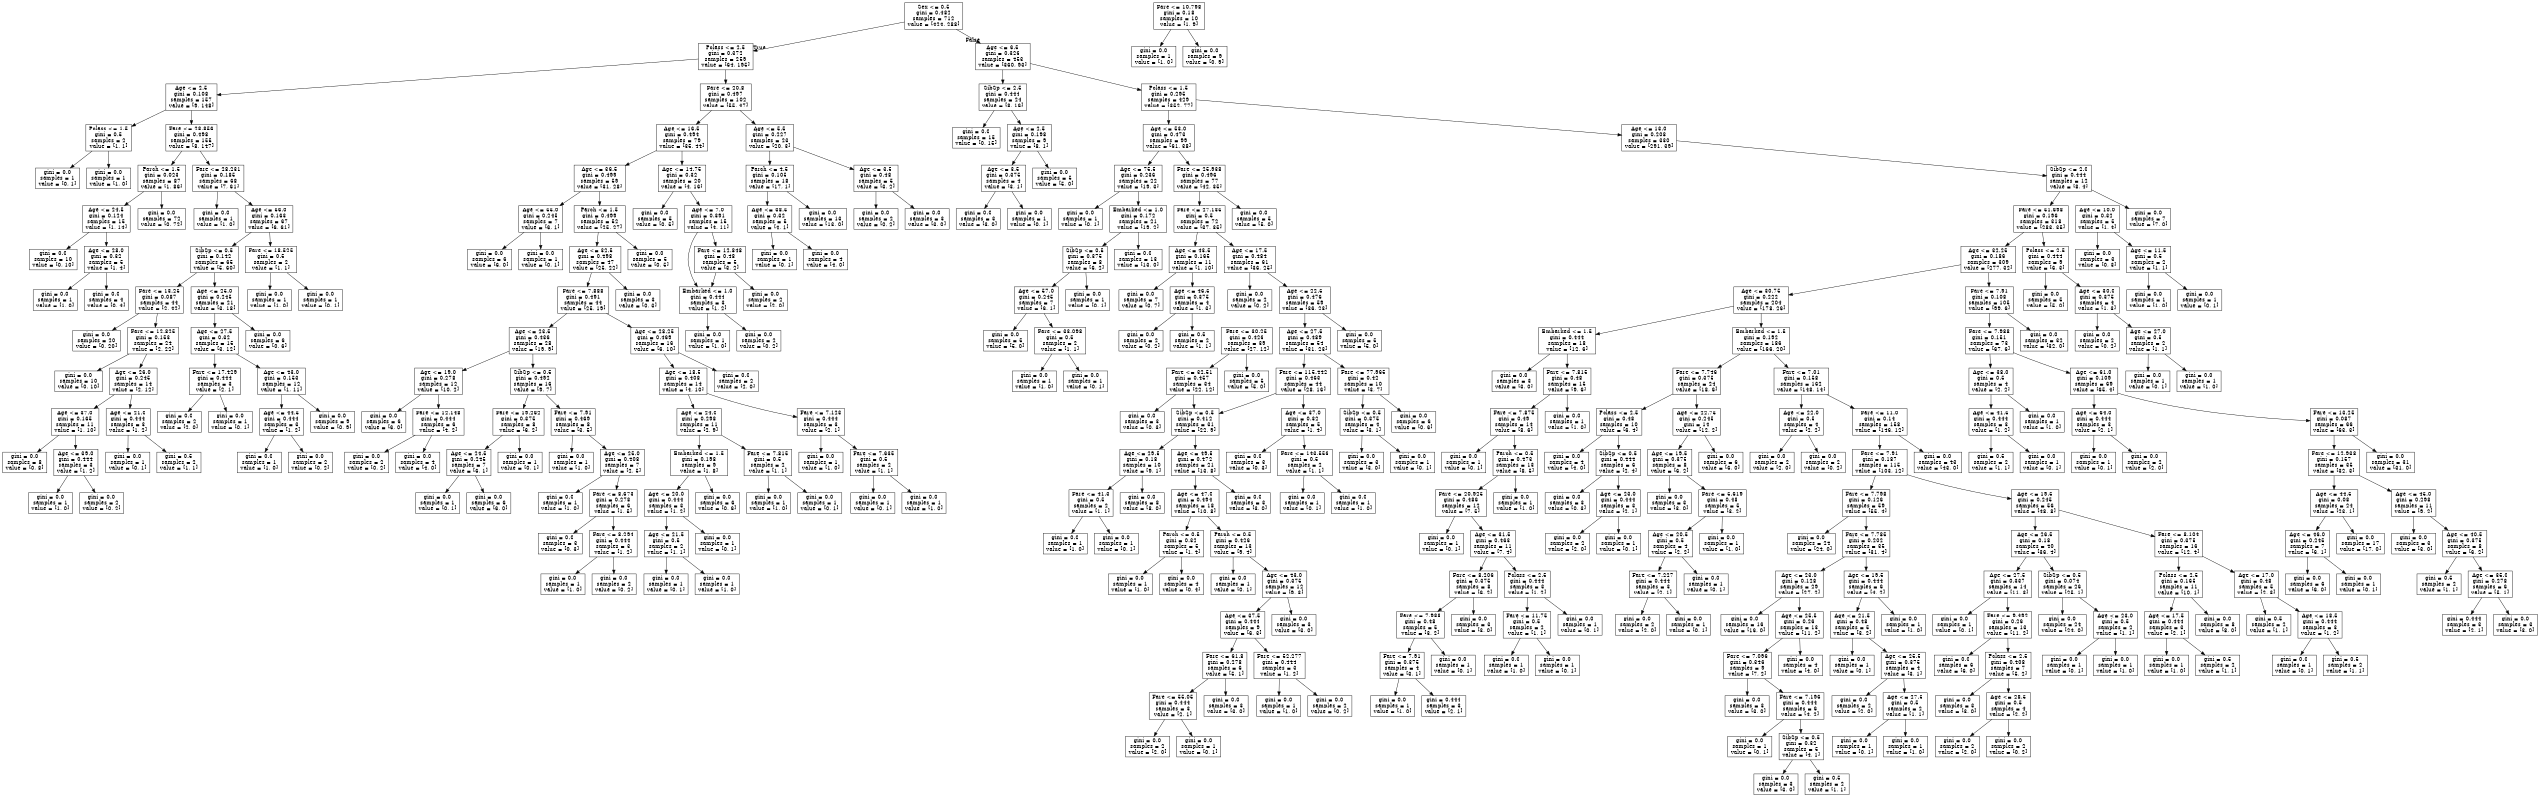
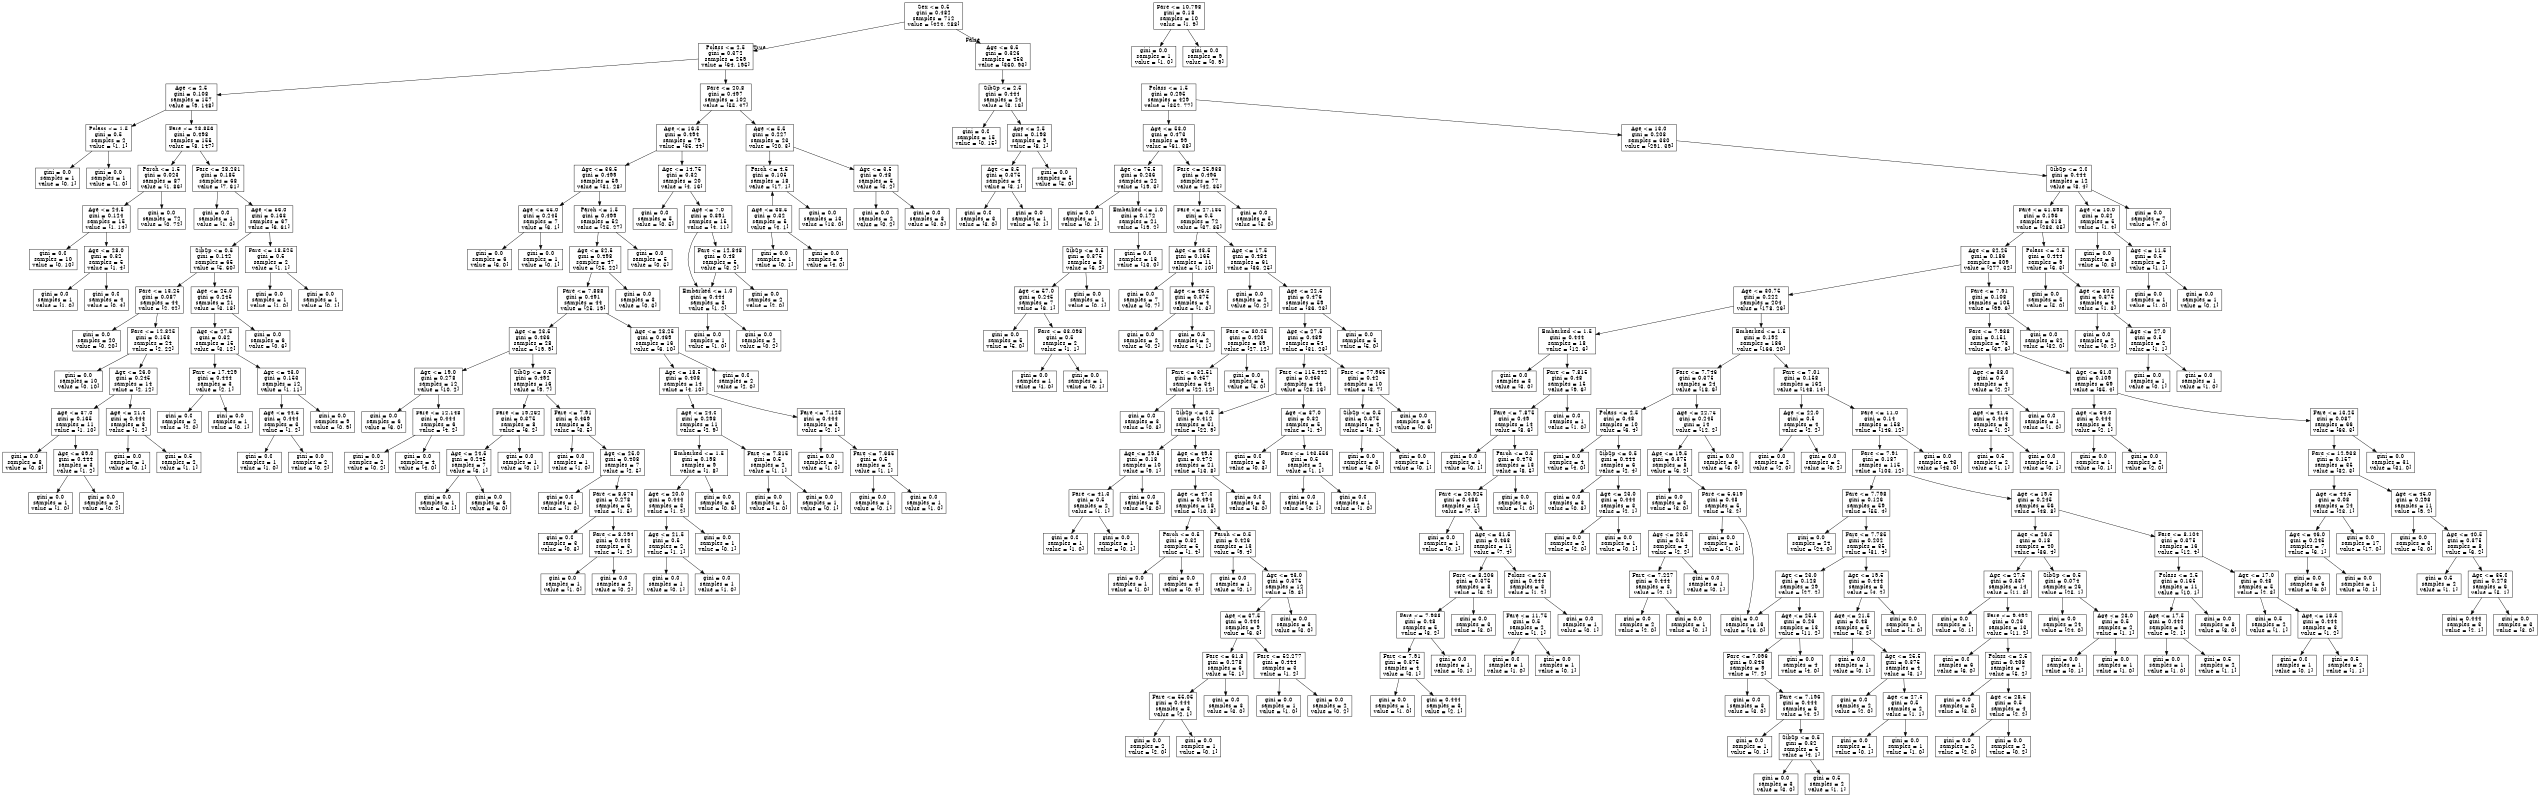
edge "Age <= 6.5 gini = 0.326 samples = 453 value = [360, 93]" -> "Pclass <= 1.5 gini = 0.295 samples = 429 value = [352, 77]": removed
edge "Parch <= 4.5 gini = 0.105 samples = 18 value = [17, 1]" -> "Age <= 38.5 gini = 0.32 samples = 5 value = [4, 1]": reversed
edge "SibSp <= 2.0 gini = 0.444 samples = 12 value = [8, 4]" -> "Age <= 10.0 gini = 0.32 samples = 5 value = [1, 4]": added
edge "Embarked <= 1.0 gini = 0.172 samples = 21 value = [19, 2]" -> "SibSp <= 0.5 gini = 0.375 samples = 8 value = [6, 2]": removed
edge "Fare <= 5.619 gini = 0.48 samples = 5 value = [3, 2]" -> "Age <= 20.5 gini = 0.5 samples = 4 value = [2, 2]": now "Fare <= 5.619 gini = 0.48 samples = 5 value = [3, 2]" -> "gini = 0.0 samples = 16 value = [16, 0]"
edge "Pclass <= 2.5 gini = 0.444 samples = 3 value = [1, 2]" -> "Fare <= 11.75 gini = 0.5 samples = 2 value = [1, 1]": removed
